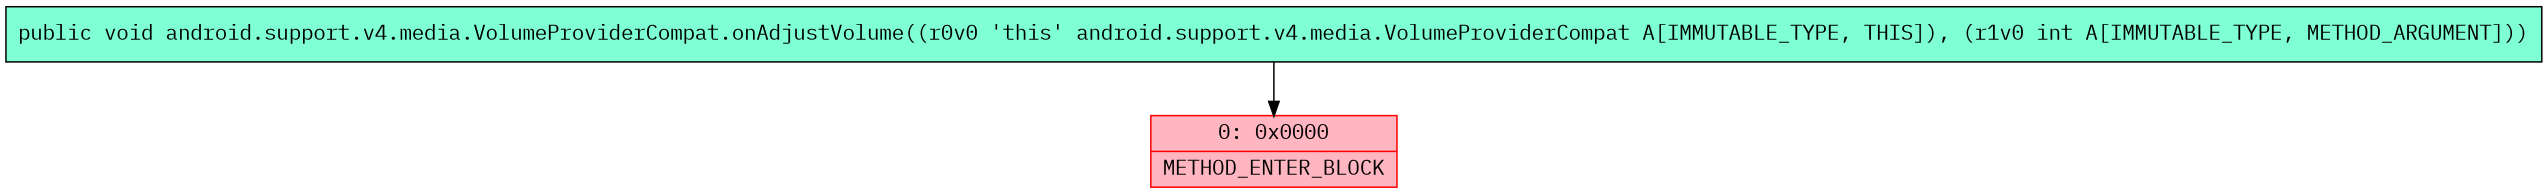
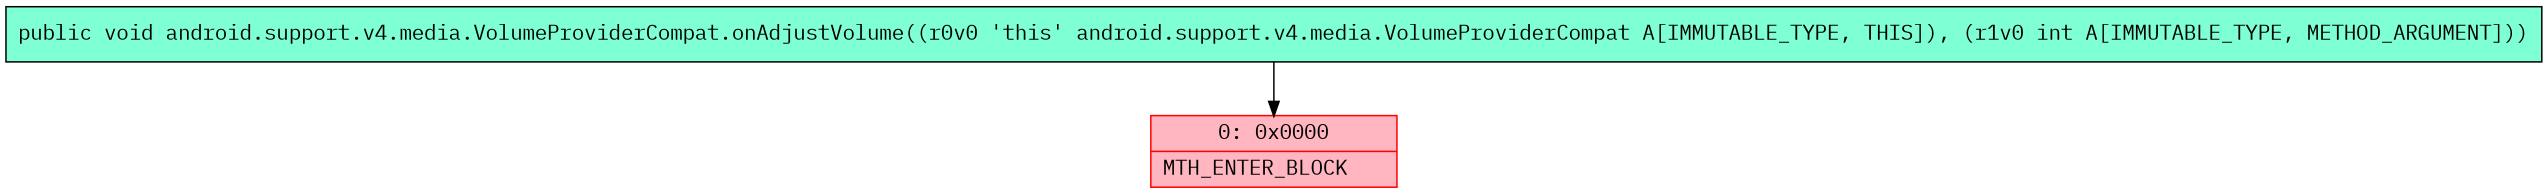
node "0: 0x0000": text "METHOD_ENTER_BLOCK" -> "MTH_ENTER_BLOCK"
